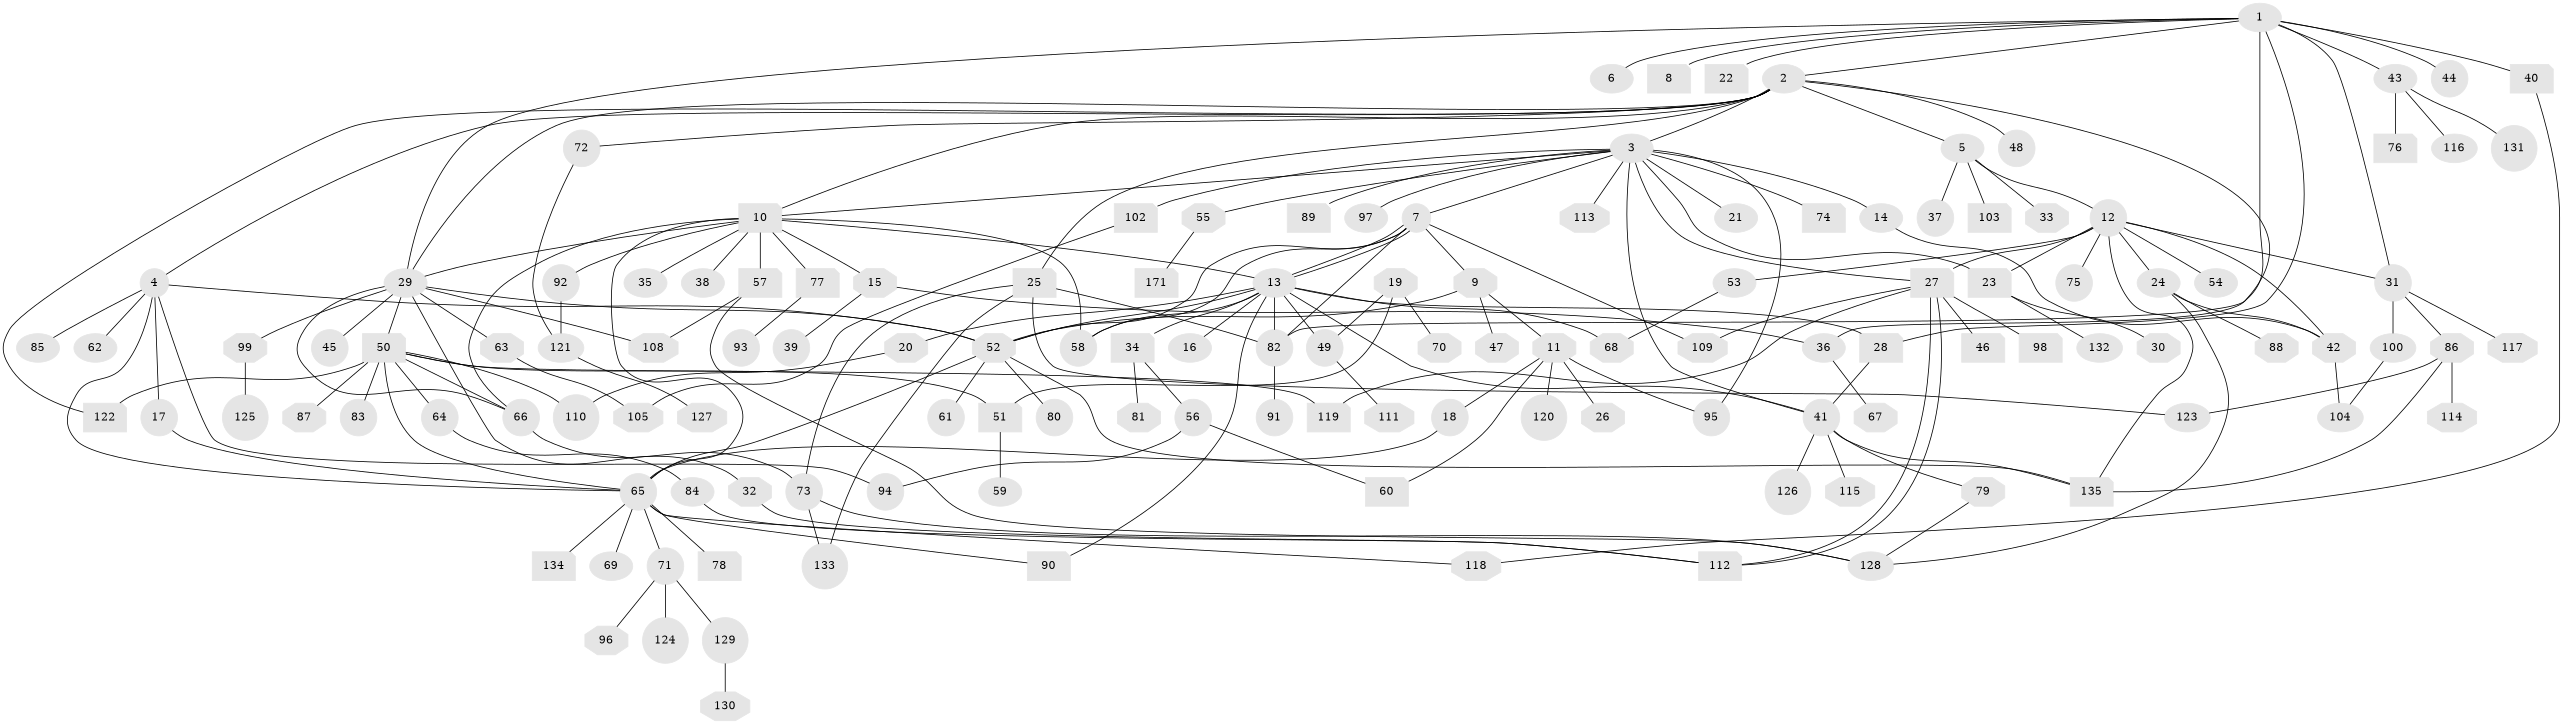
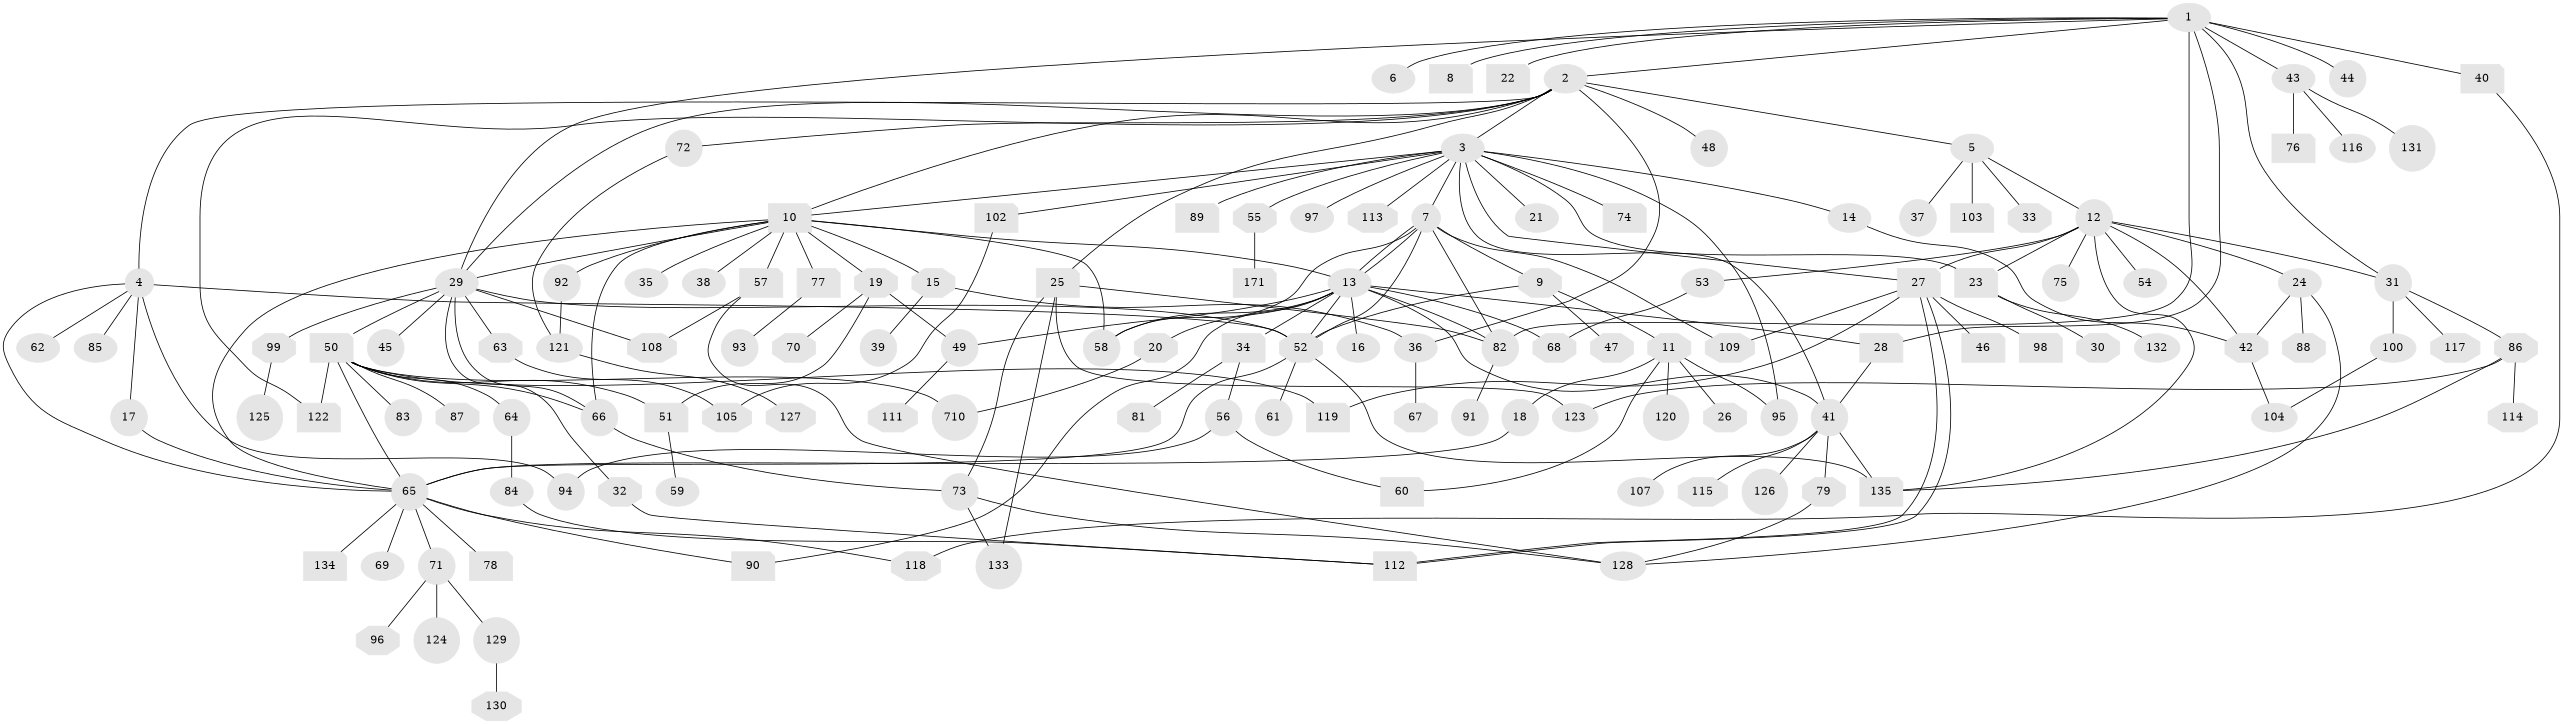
edge "10" -- "19": added
node "110": label "110" -> "710"
node "80": removed
node "107": added
